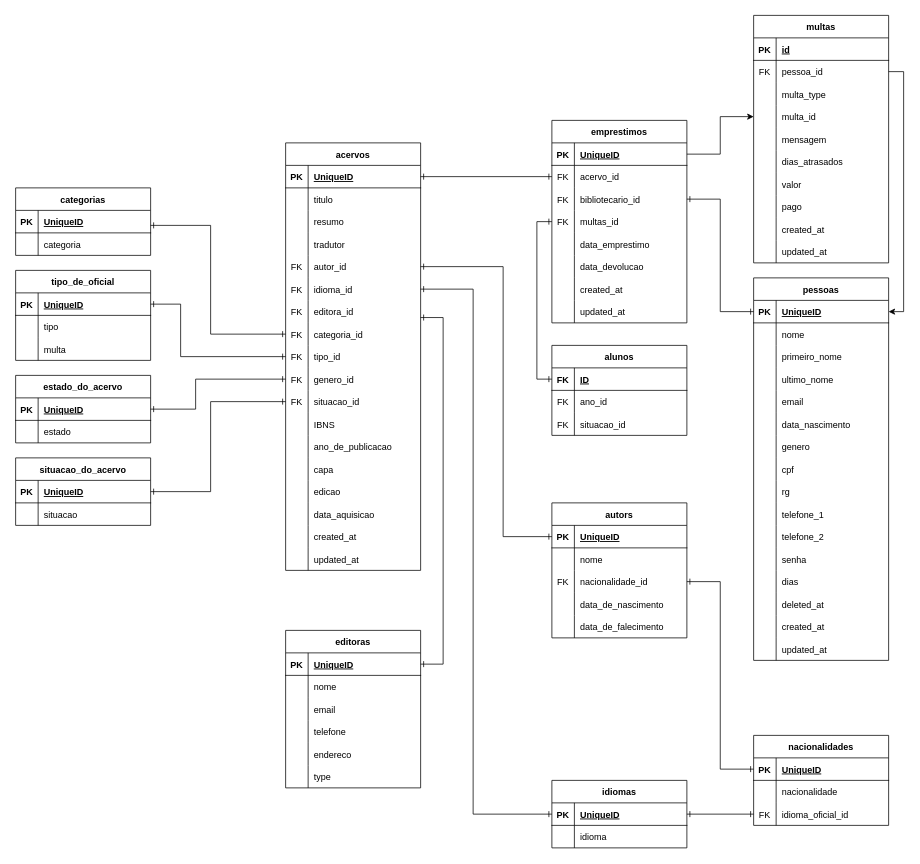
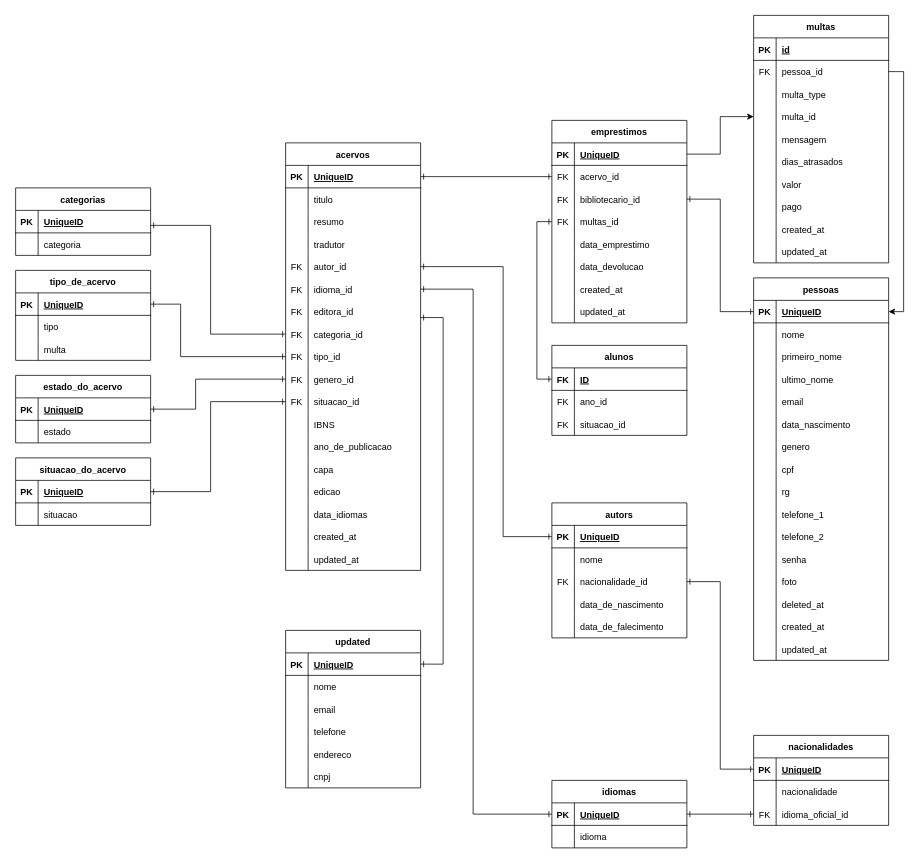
node "tipo_de_oficial": label "tipo_de_oficial" -> "tipo_de_acervo"
node "data_aquisicao": label "data_aquisicao" -> "data_idiomas"
node "dias": label "dias" -> "foto"
node "editoras": label "editoras" -> "updated"
node "type": label "type" -> "cnpj"
